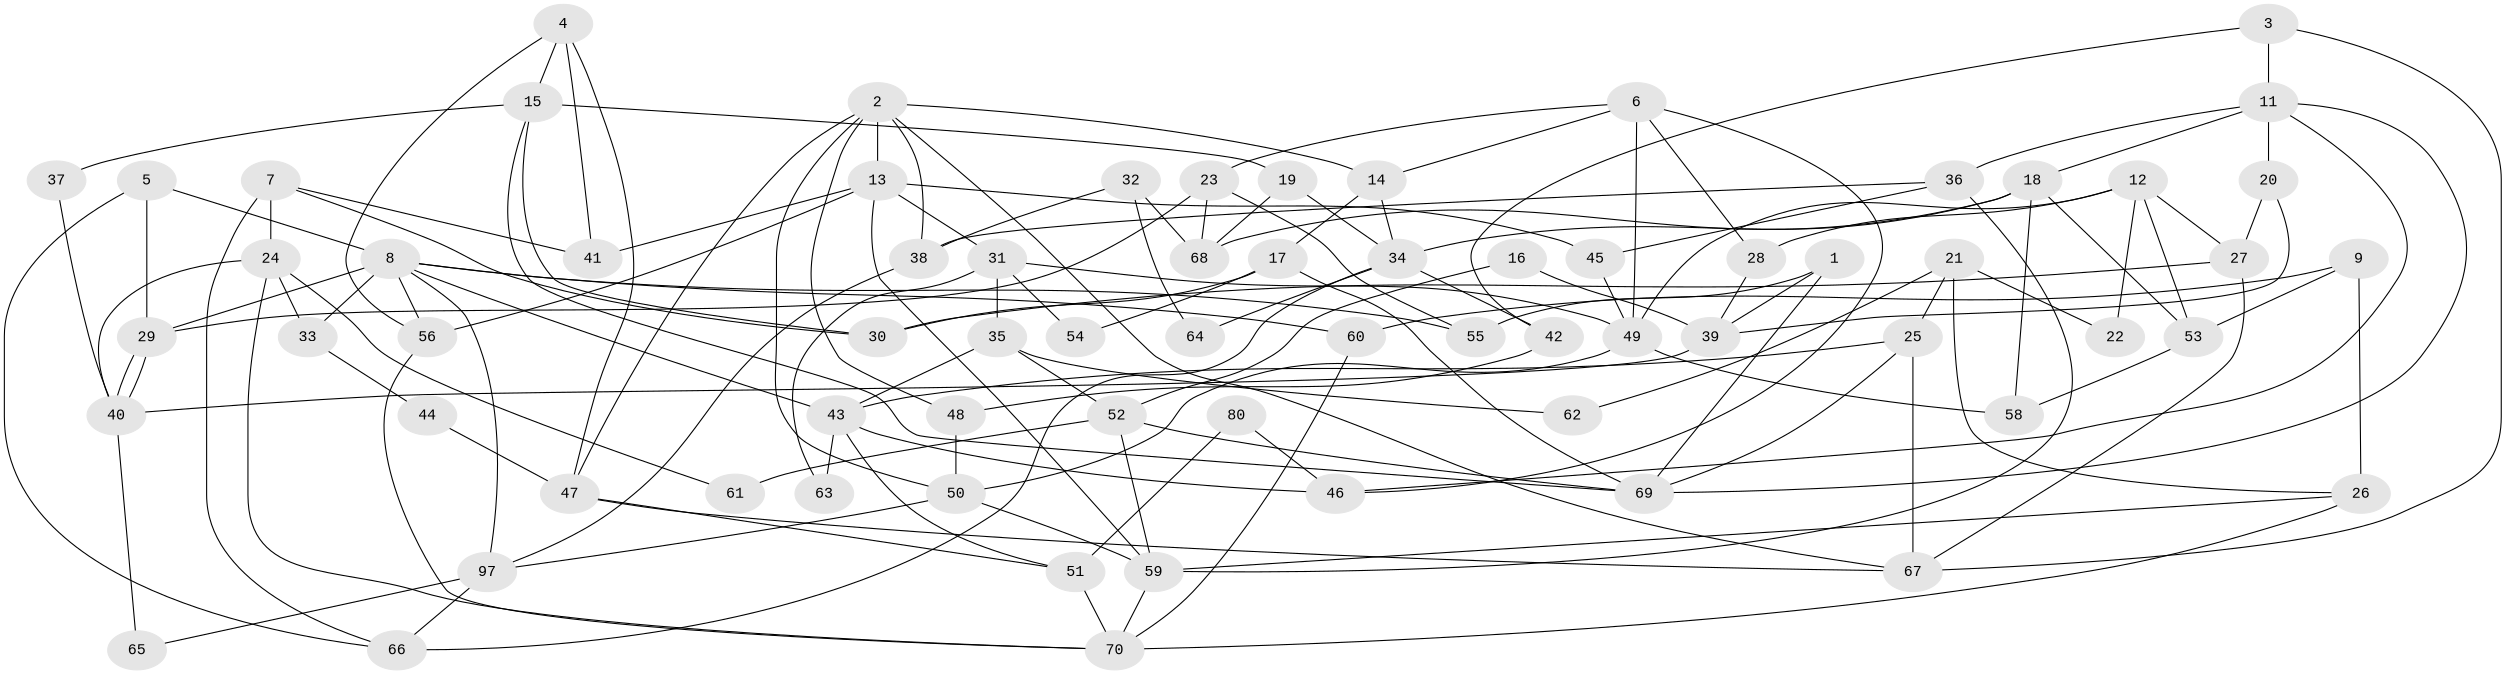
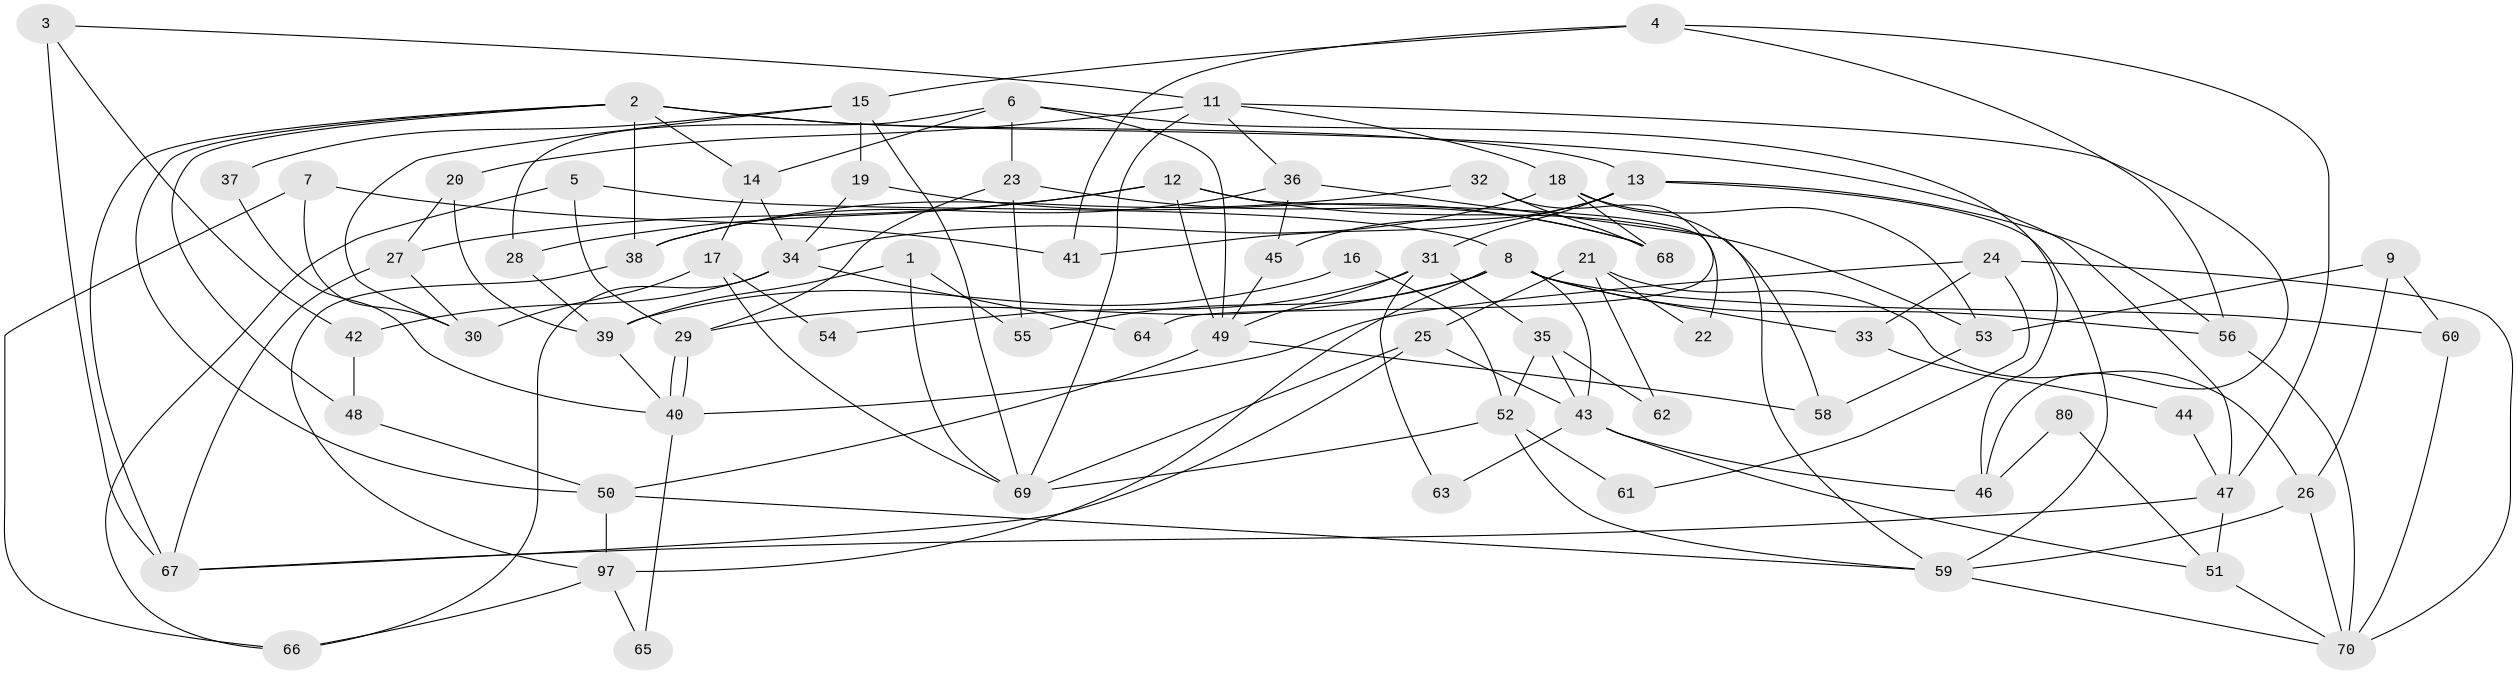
edge "7" -- "24": removed
